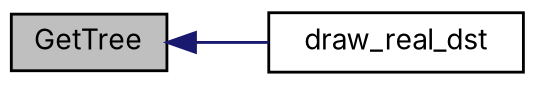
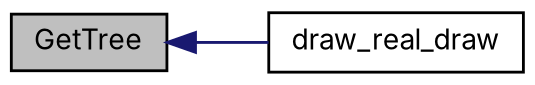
node "draw_real_dst": label "draw_real_dst" -> "draw_real_draw"
